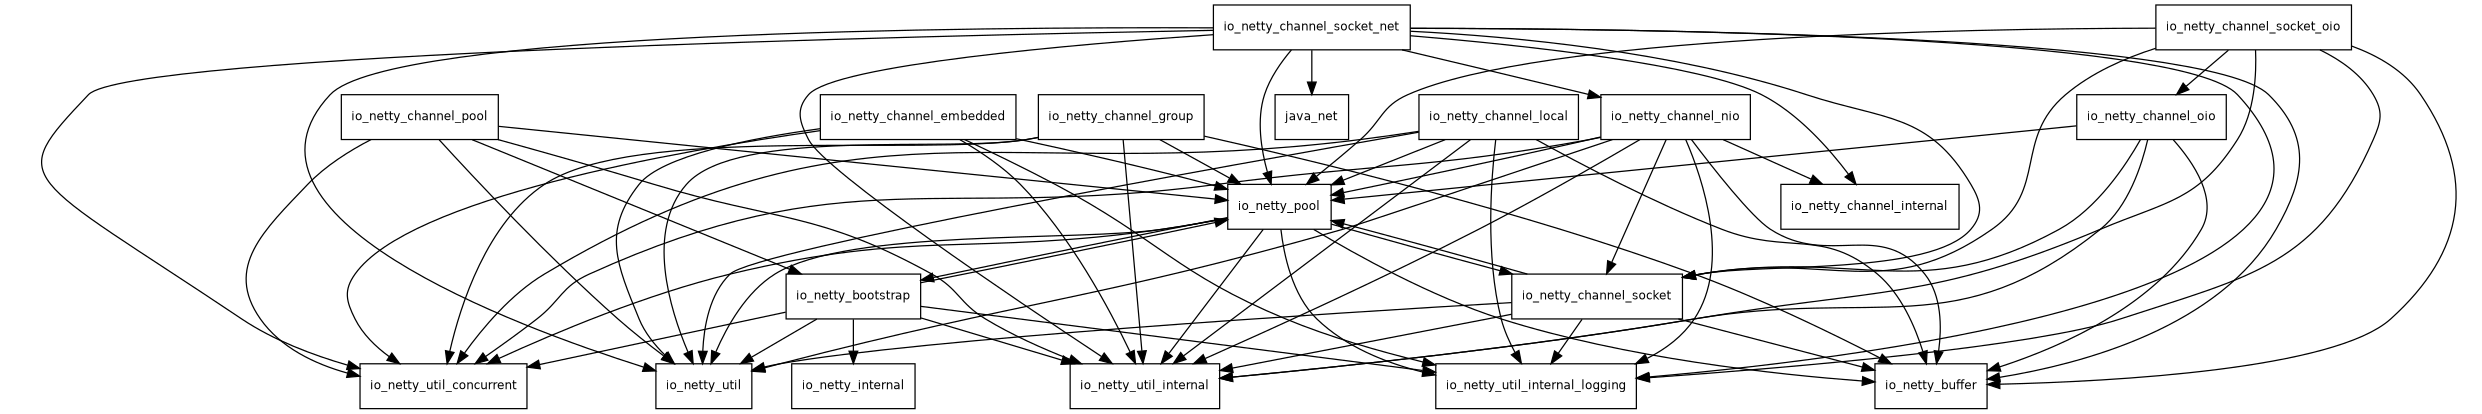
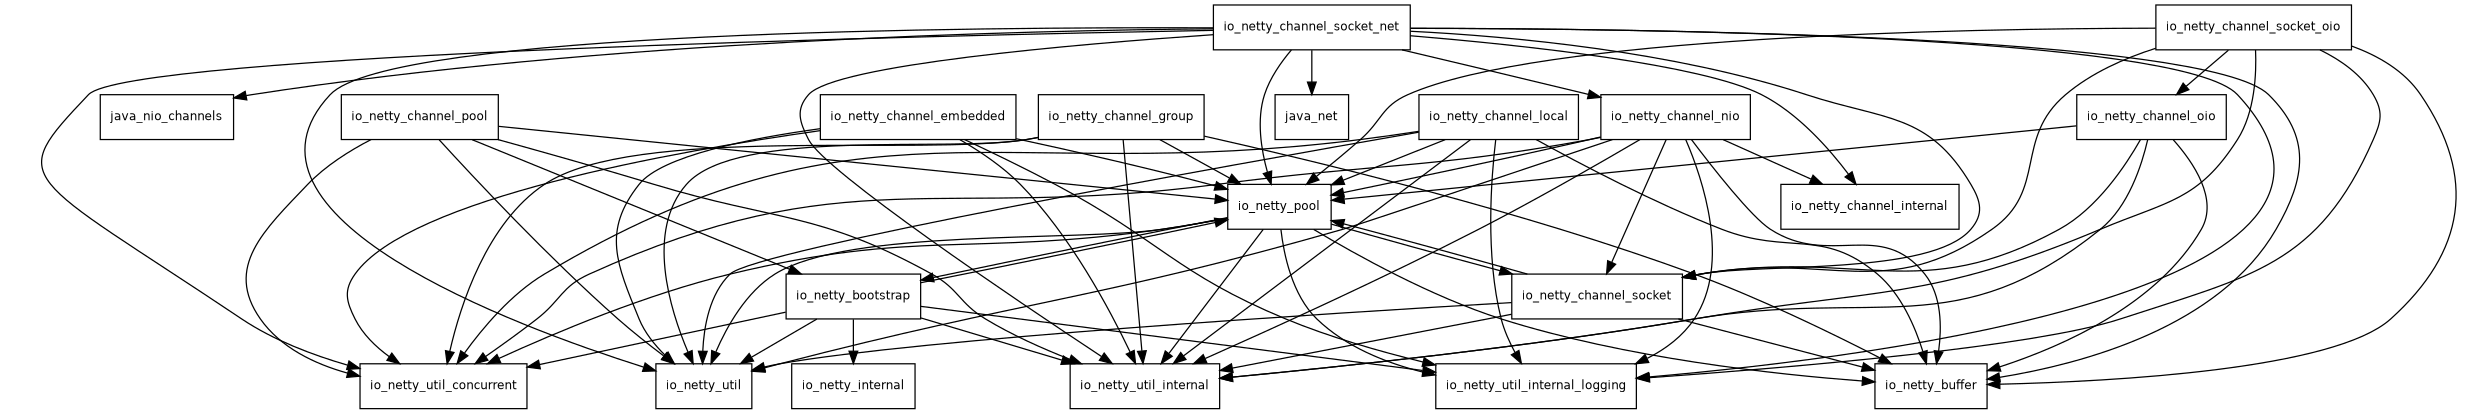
node "java_nio_channels": added
edge "io_netty_channel_socket" -> "io_netty_util_internal_logging": removed
